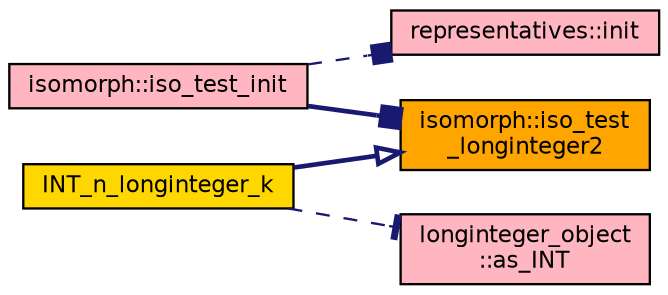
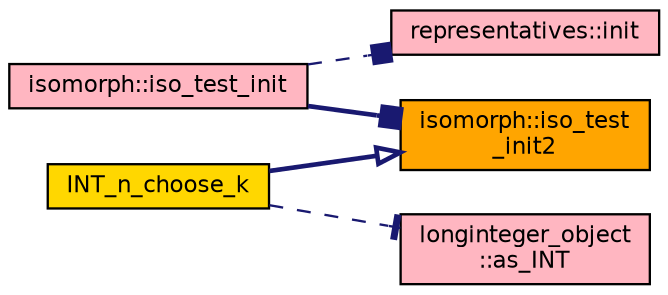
node "isomorph::iso_test _longinteger2": label "isomorph::iso_test _longinteger2" -> "isomorph::iso_test _init2"
node "INT_n_longinteger_k": label "INT_n_longinteger_k" -> "INT_n_choose_k"
